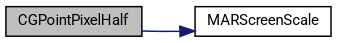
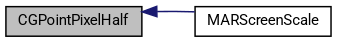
edge "CGPointPixelHalf" -> "MARScreenScale": reversed
